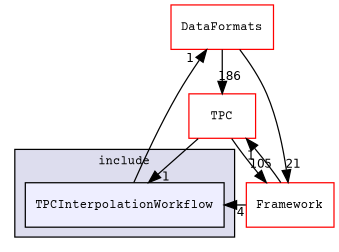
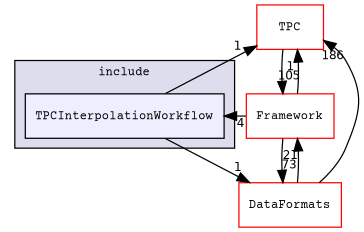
edge "Framework" -> "DataFormats": added
edge "TPC" -> "TPCInterpolationWorkflow": reversed
